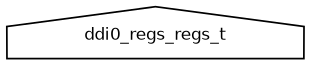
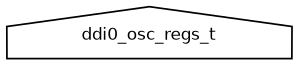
node "ddi0_regs_regs_t": label "ddi0_regs_regs_t" -> "ddi0_osc_regs_t"
